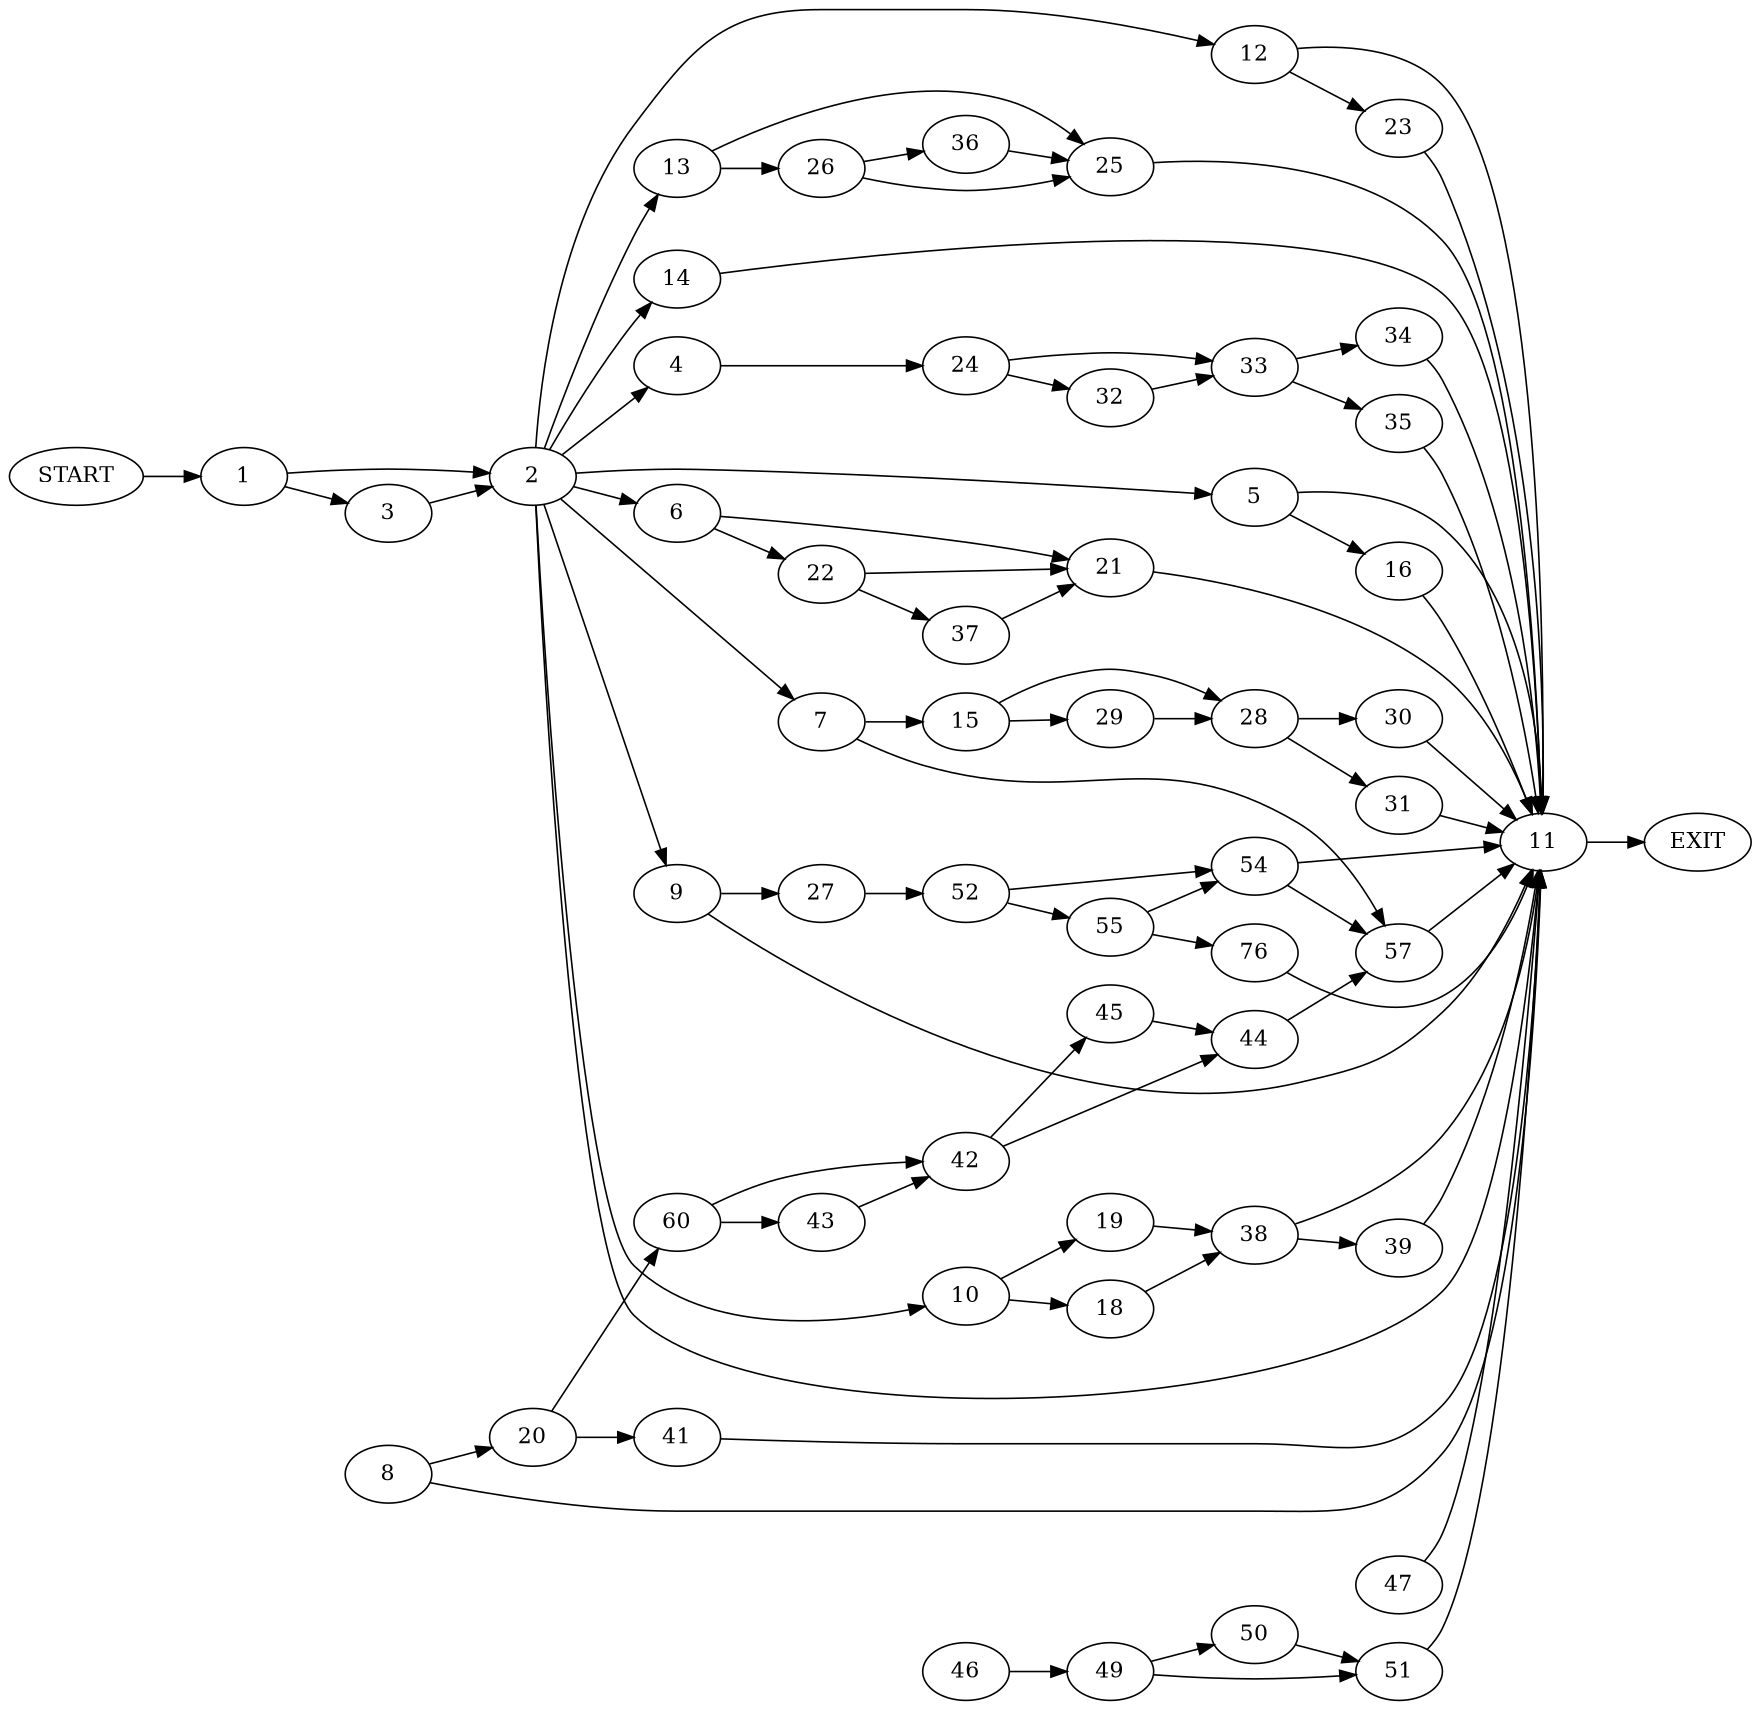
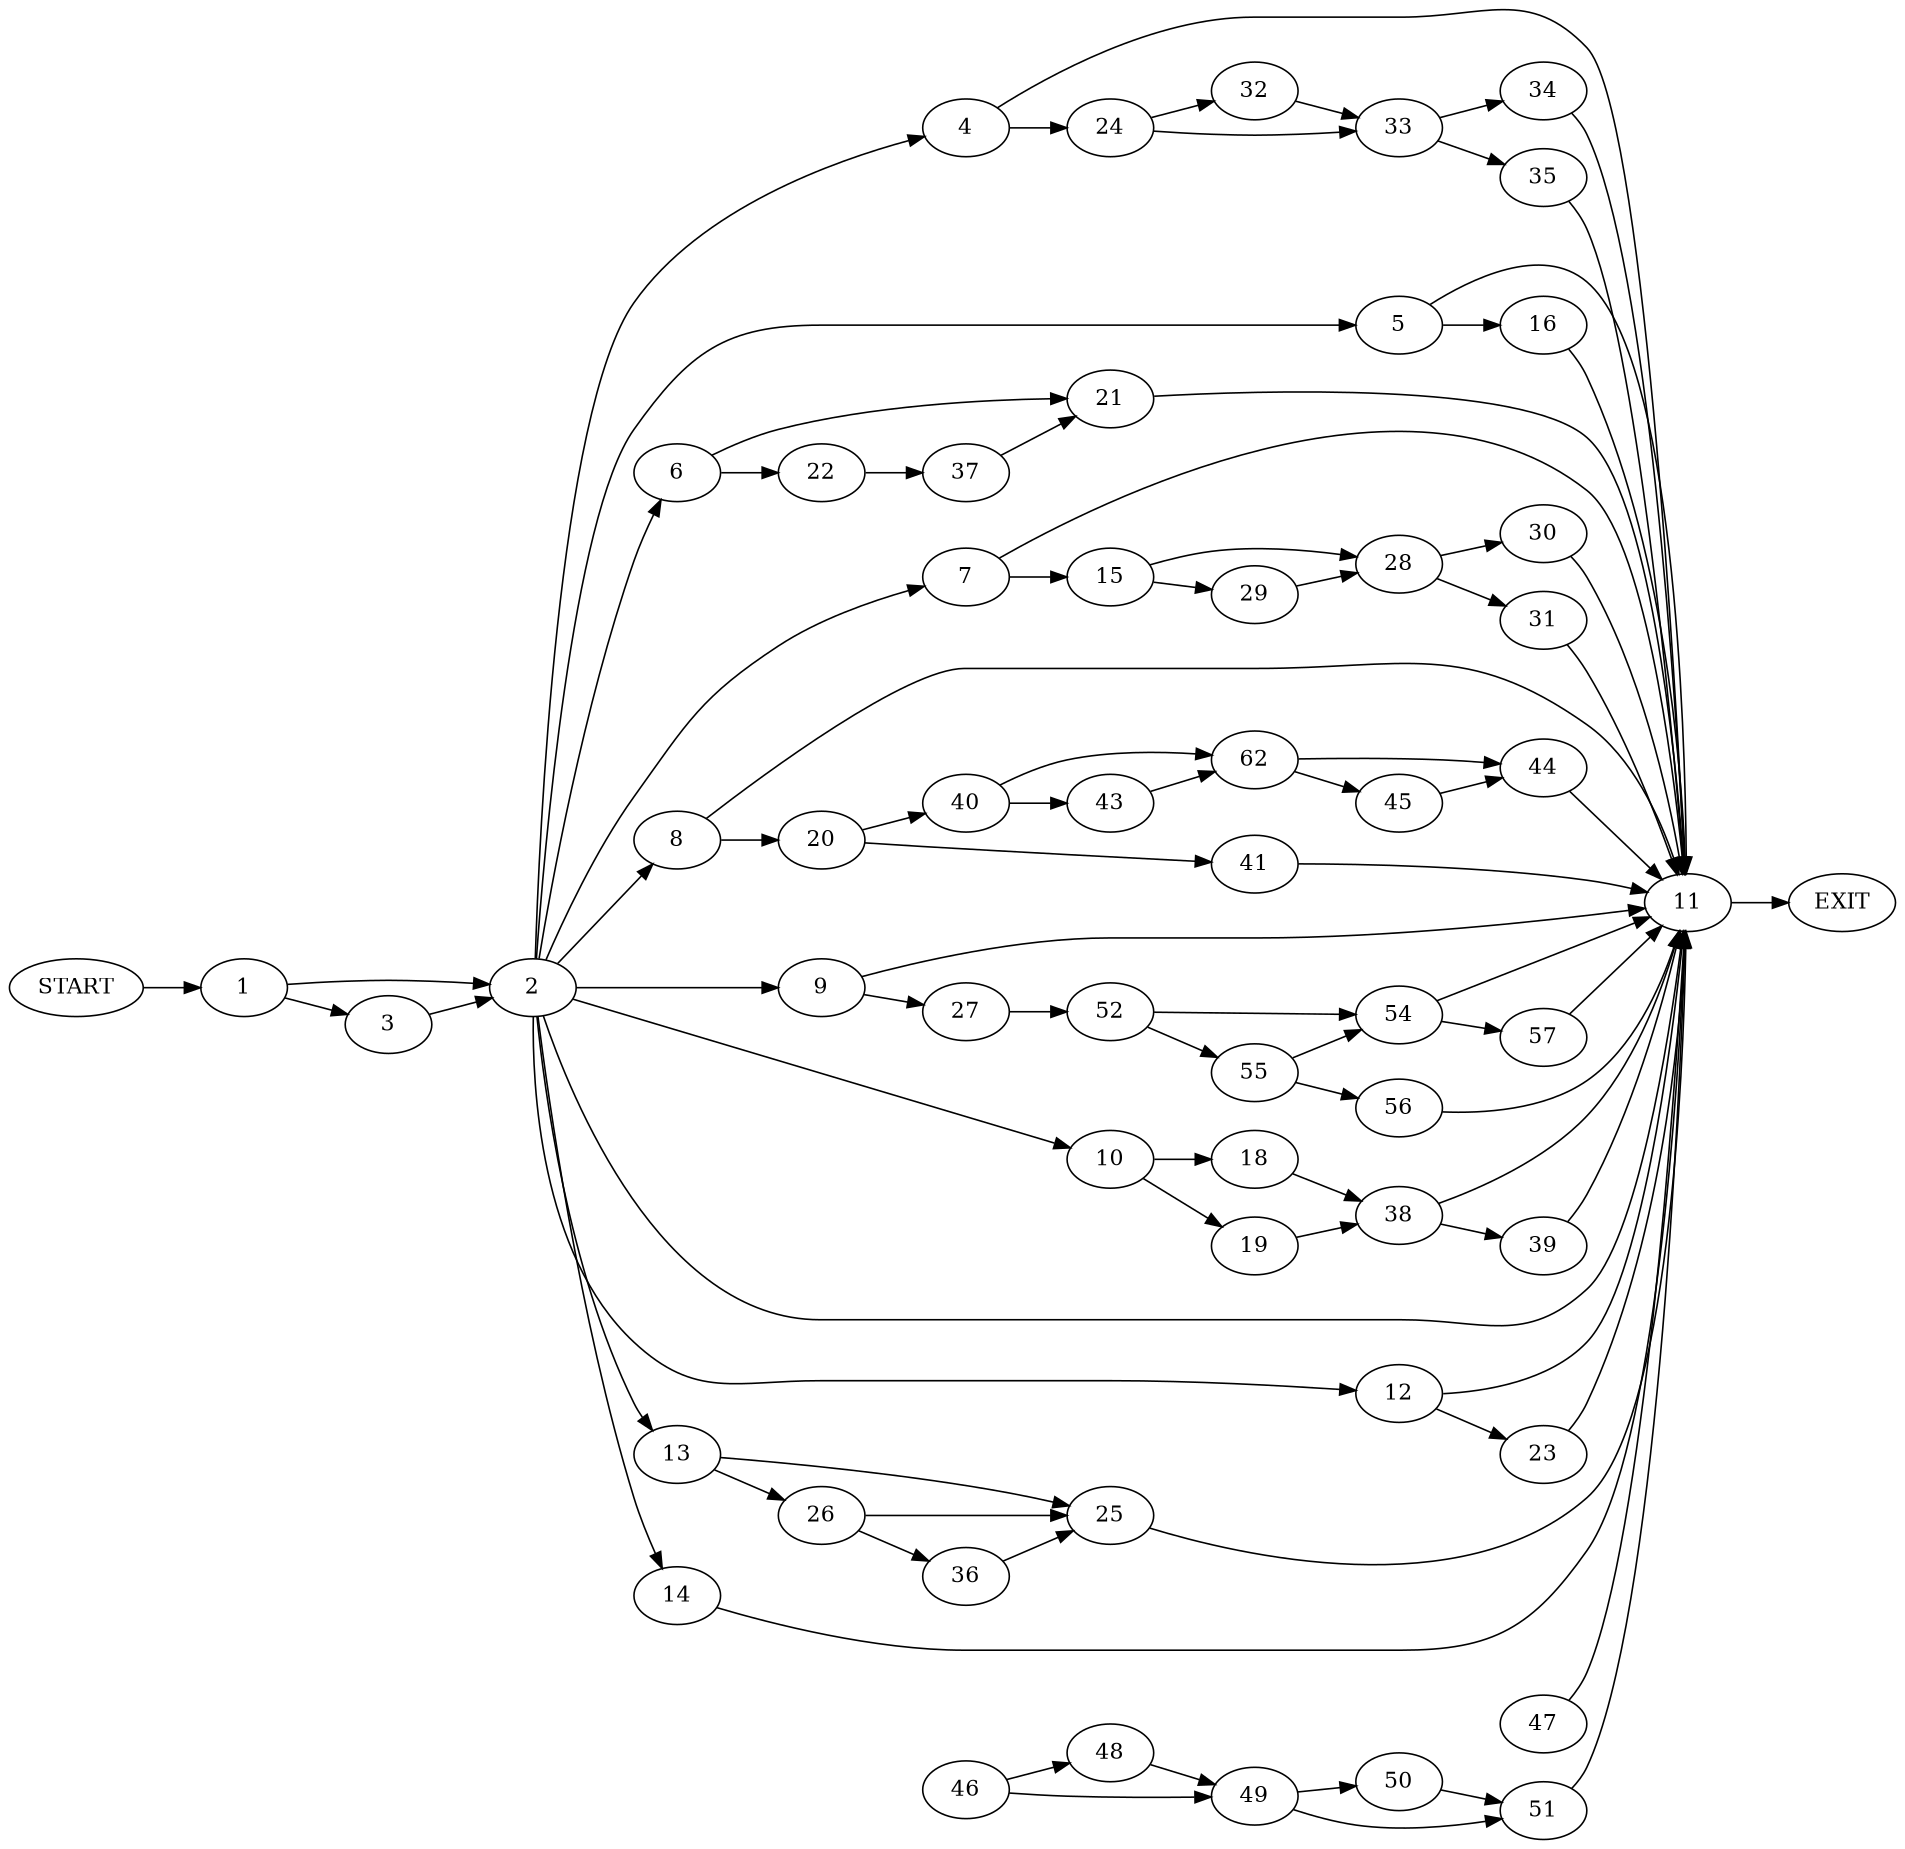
edge "4" -> "11": added
edge "22" -> "21": removed
edge "7" -> "57": now "7" -> "11"
edge "2" -> "8": added
node "76": label "76" -> "56"
edge "44" -> "57": now "44" -> "11"
node "42": label "42" -> "62"
node "60": label "60" -> "40"
node "48": added
